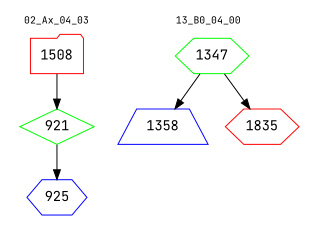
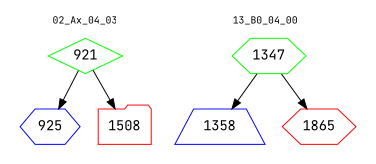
edge "1508" -> "921": reversed
node "1835": label "1835" -> "1865"
